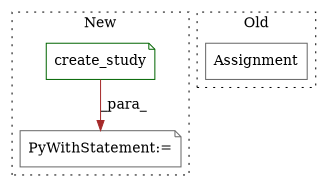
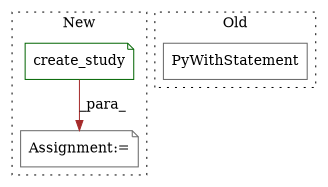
node "Assignment": label "Assignment" -> "PyWithStatement"
node "PyWithStatement:=": label "PyWithStatement:=" -> "Assignment:="
